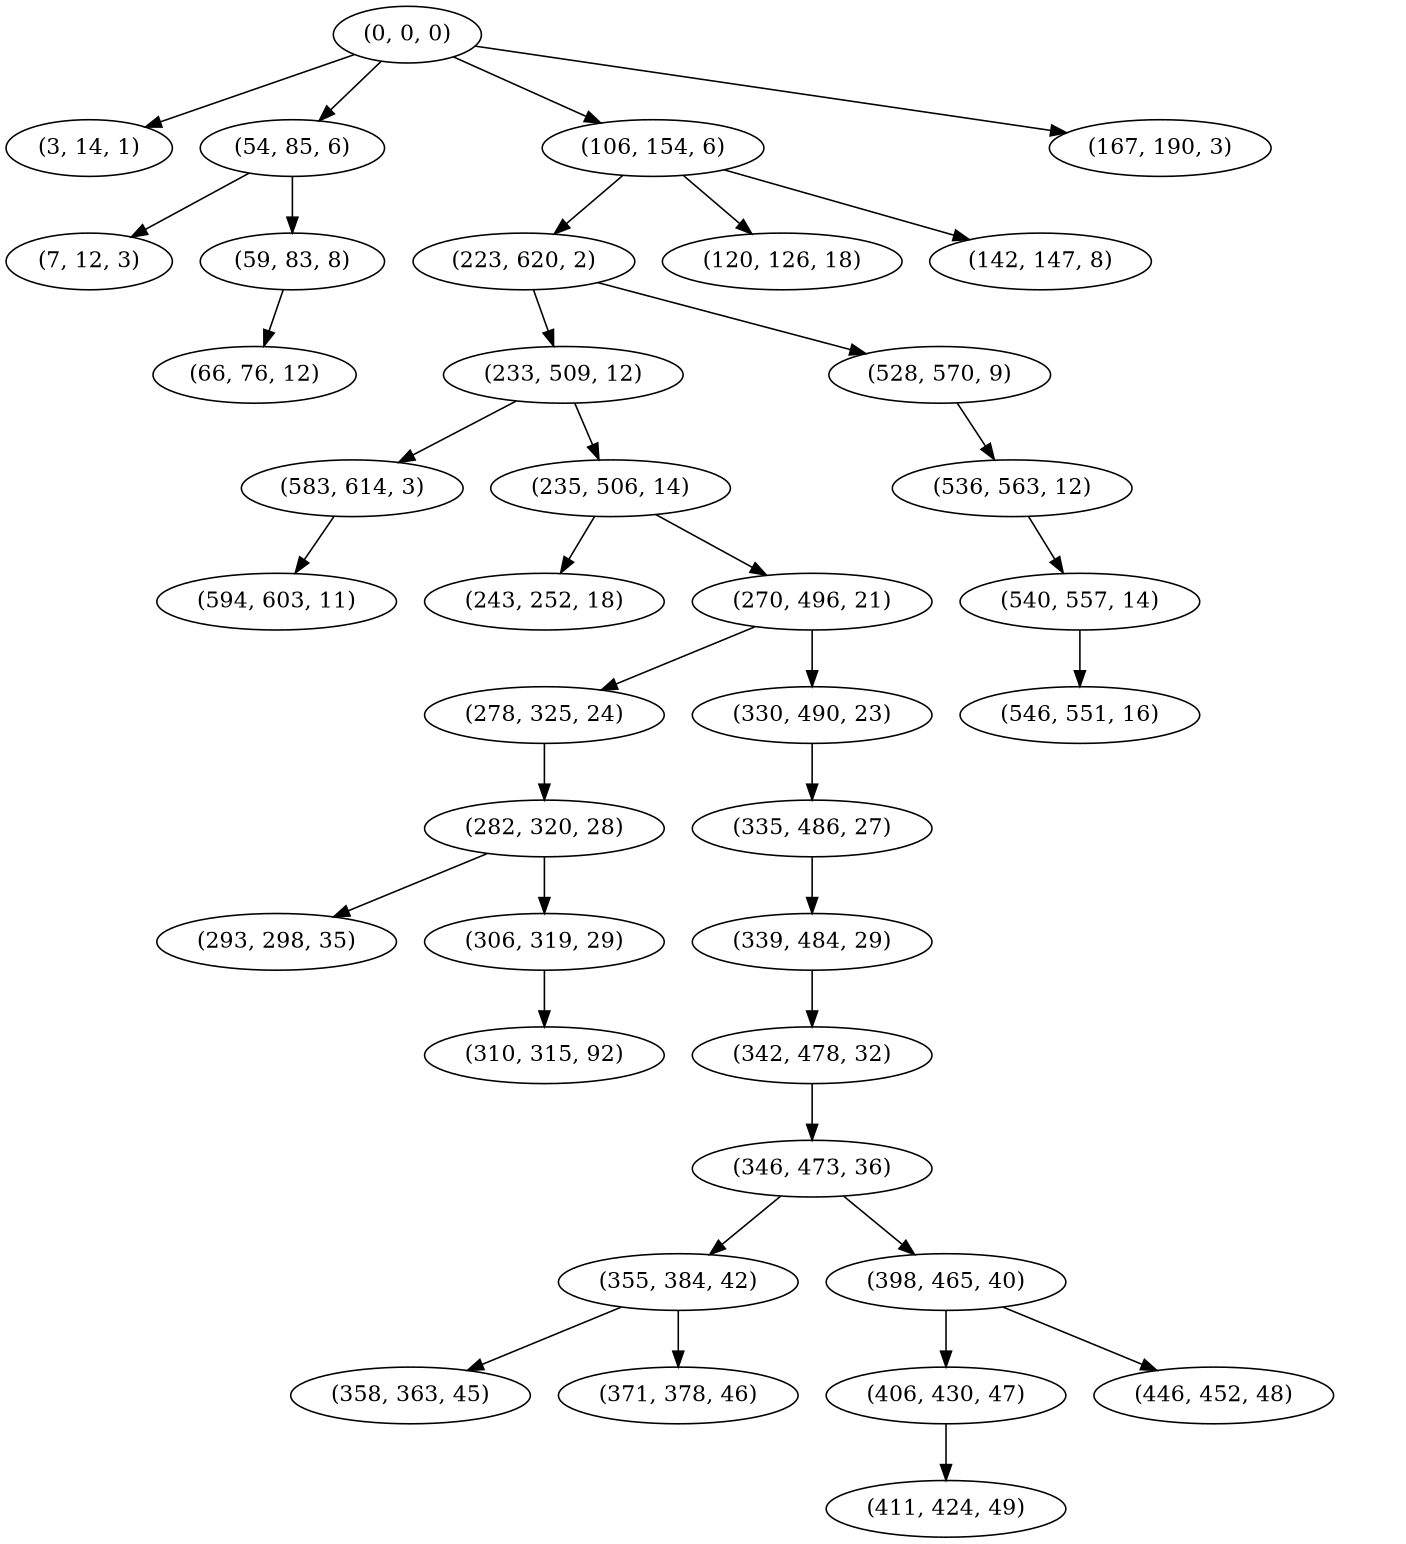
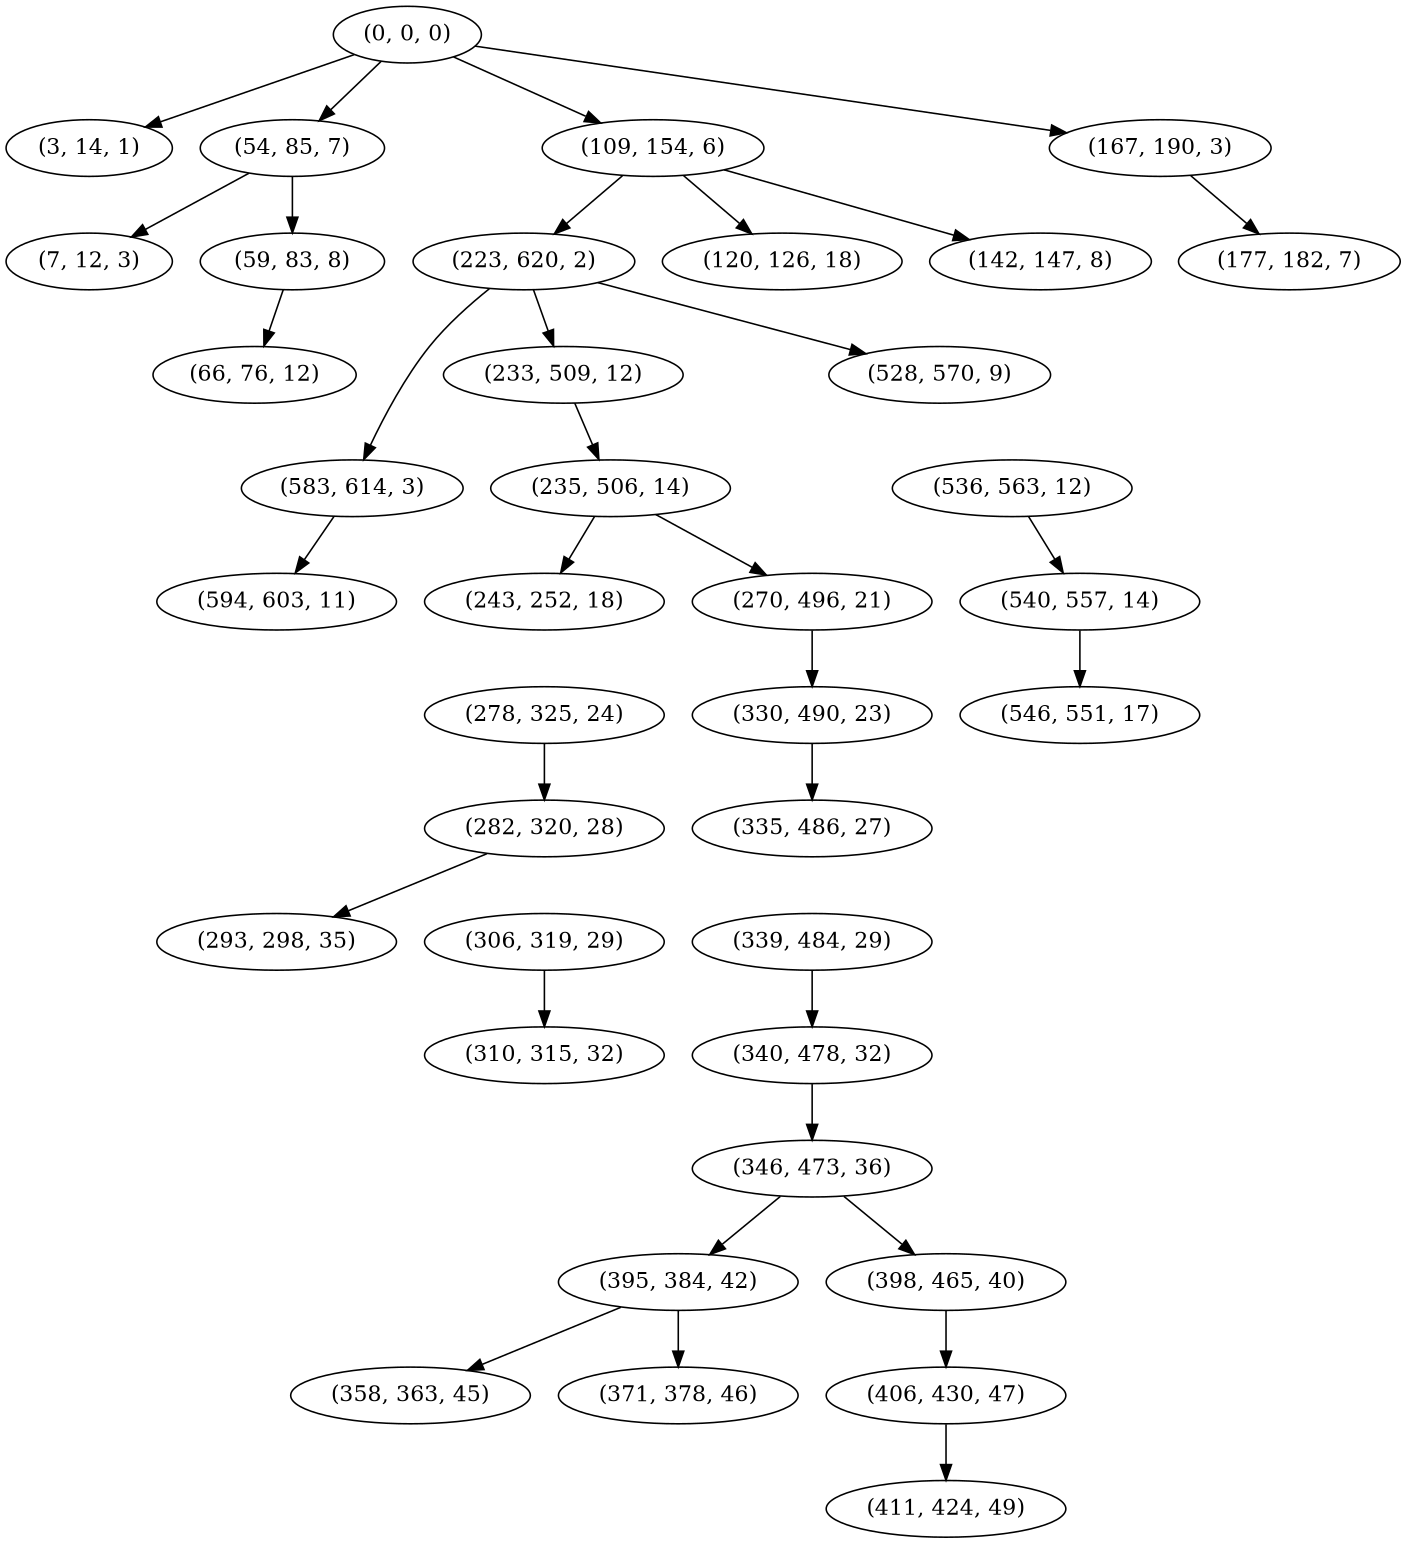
node "(54, 85, 6)": label "(54, 85, 6)" -> "(54, 85, 7)"
node "(106, 154, 6)": label "(106, 154, 6)" -> "(109, 154, 6)"
node "(177, 182, 7)": added
edge "(528, 570, 9)" -> "(536, 563, 12)": removed
edge "(233, 509, 12)" -> "(583, 614, 3)": now "(223, 620, 2)" -> "(583, 614, 3)"
edge "(270, 496, 21)" -> "(278, 325, 24)": removed
node "(546, 551, 16)": label "(546, 551, 16)" -> "(546, 551, 17)"
edge "(282, 320, 28)" -> "(306, 319, 29)": removed
edge "(335, 486, 27)" -> "(339, 484, 29)": removed
node "(310, 315, 92)": label "(310, 315, 92)" -> "(310, 315, 32)"
node "(342, 478, 32)": label "(342, 478, 32)" -> "(340, 478, 32)"
node "(355, 384, 42)": label "(355, 384, 42)" -> "(395, 384, 42)"
node "(446, 452, 48)": removed
